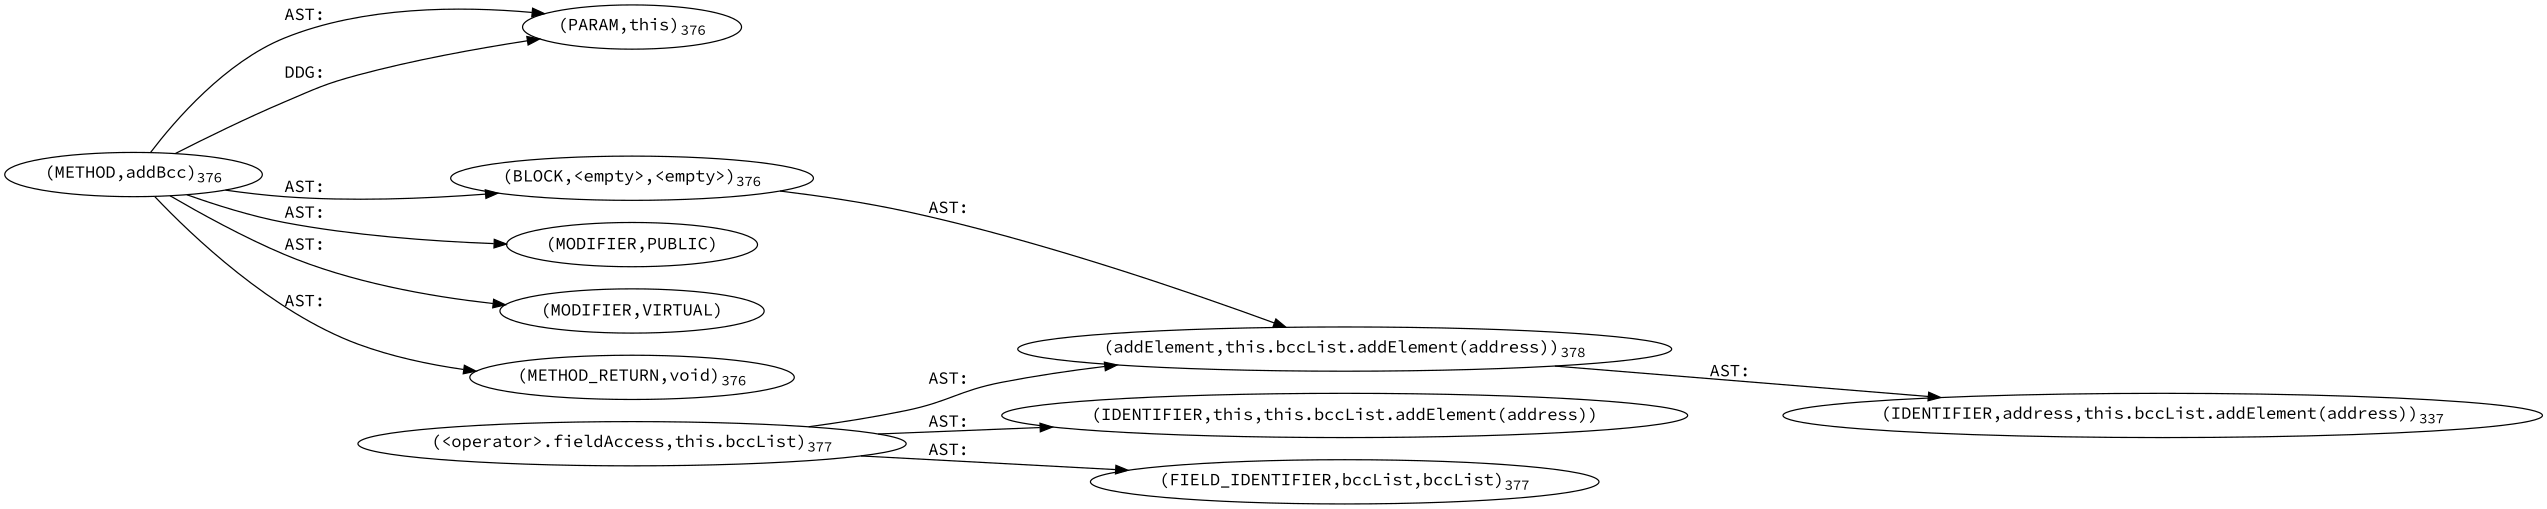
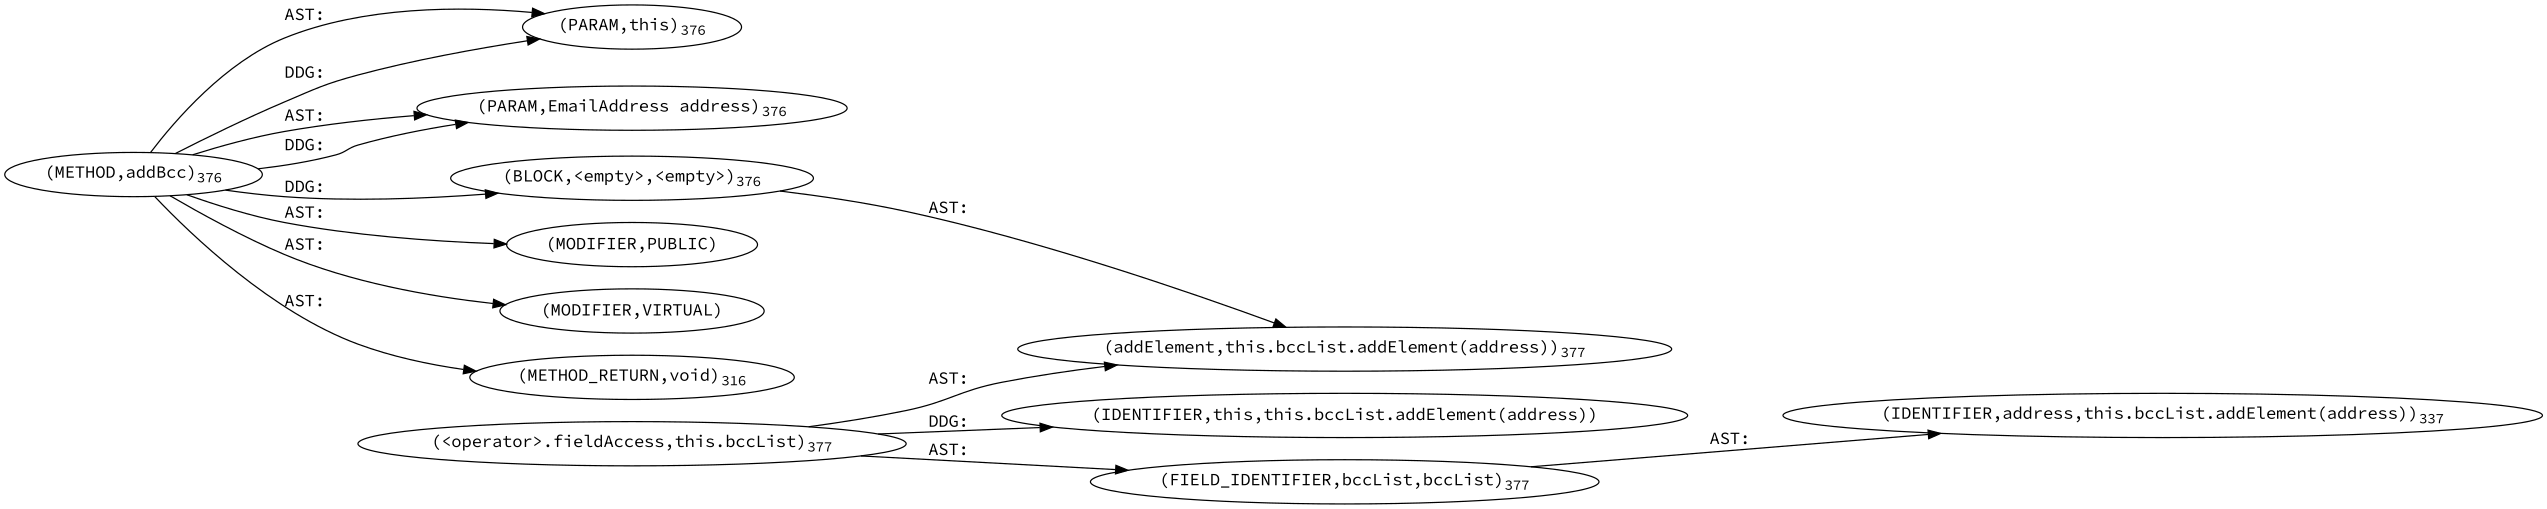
node "(PARAM,EmailAddress address)": added
edge "(METHOD,addBcc)" -> "(BLOCK,<empty>,<empty>)": label "AST: " -> "DDG: "
node "(addElement,this.bccList.addElement(address))": text "378" -> "377"
node "(METHOD_RETURN,void)": text "376" -> "316"
edge "(addElement,this.bccList.addElement(address))" -> "(IDENTIFIER,address,this.bccList.addElement(address))": now "(FIELD_IDENTIFIER,bccList,bccList)" -> "(IDENTIFIER,address,this.bccList.addElement(address))"
edge "(<operator>.fieldAccess,this.bccList)" -> "(IDENTIFIER,this,this.bccList.addElement(address))": label "AST: " -> "DDG: "
